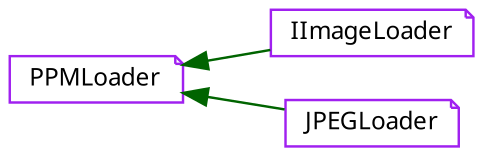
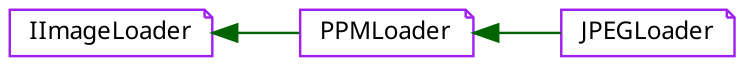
edge "IImageLoader" -> "PPMLoader": reversed
